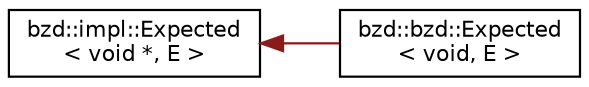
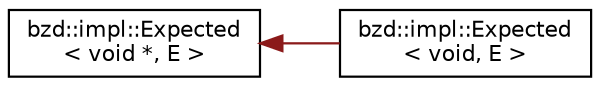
node "bzd::bzd::Expected < void, E >": label "bzd::bzd::Expected < void, E >" -> "bzd::impl::Expected < void, E >"
